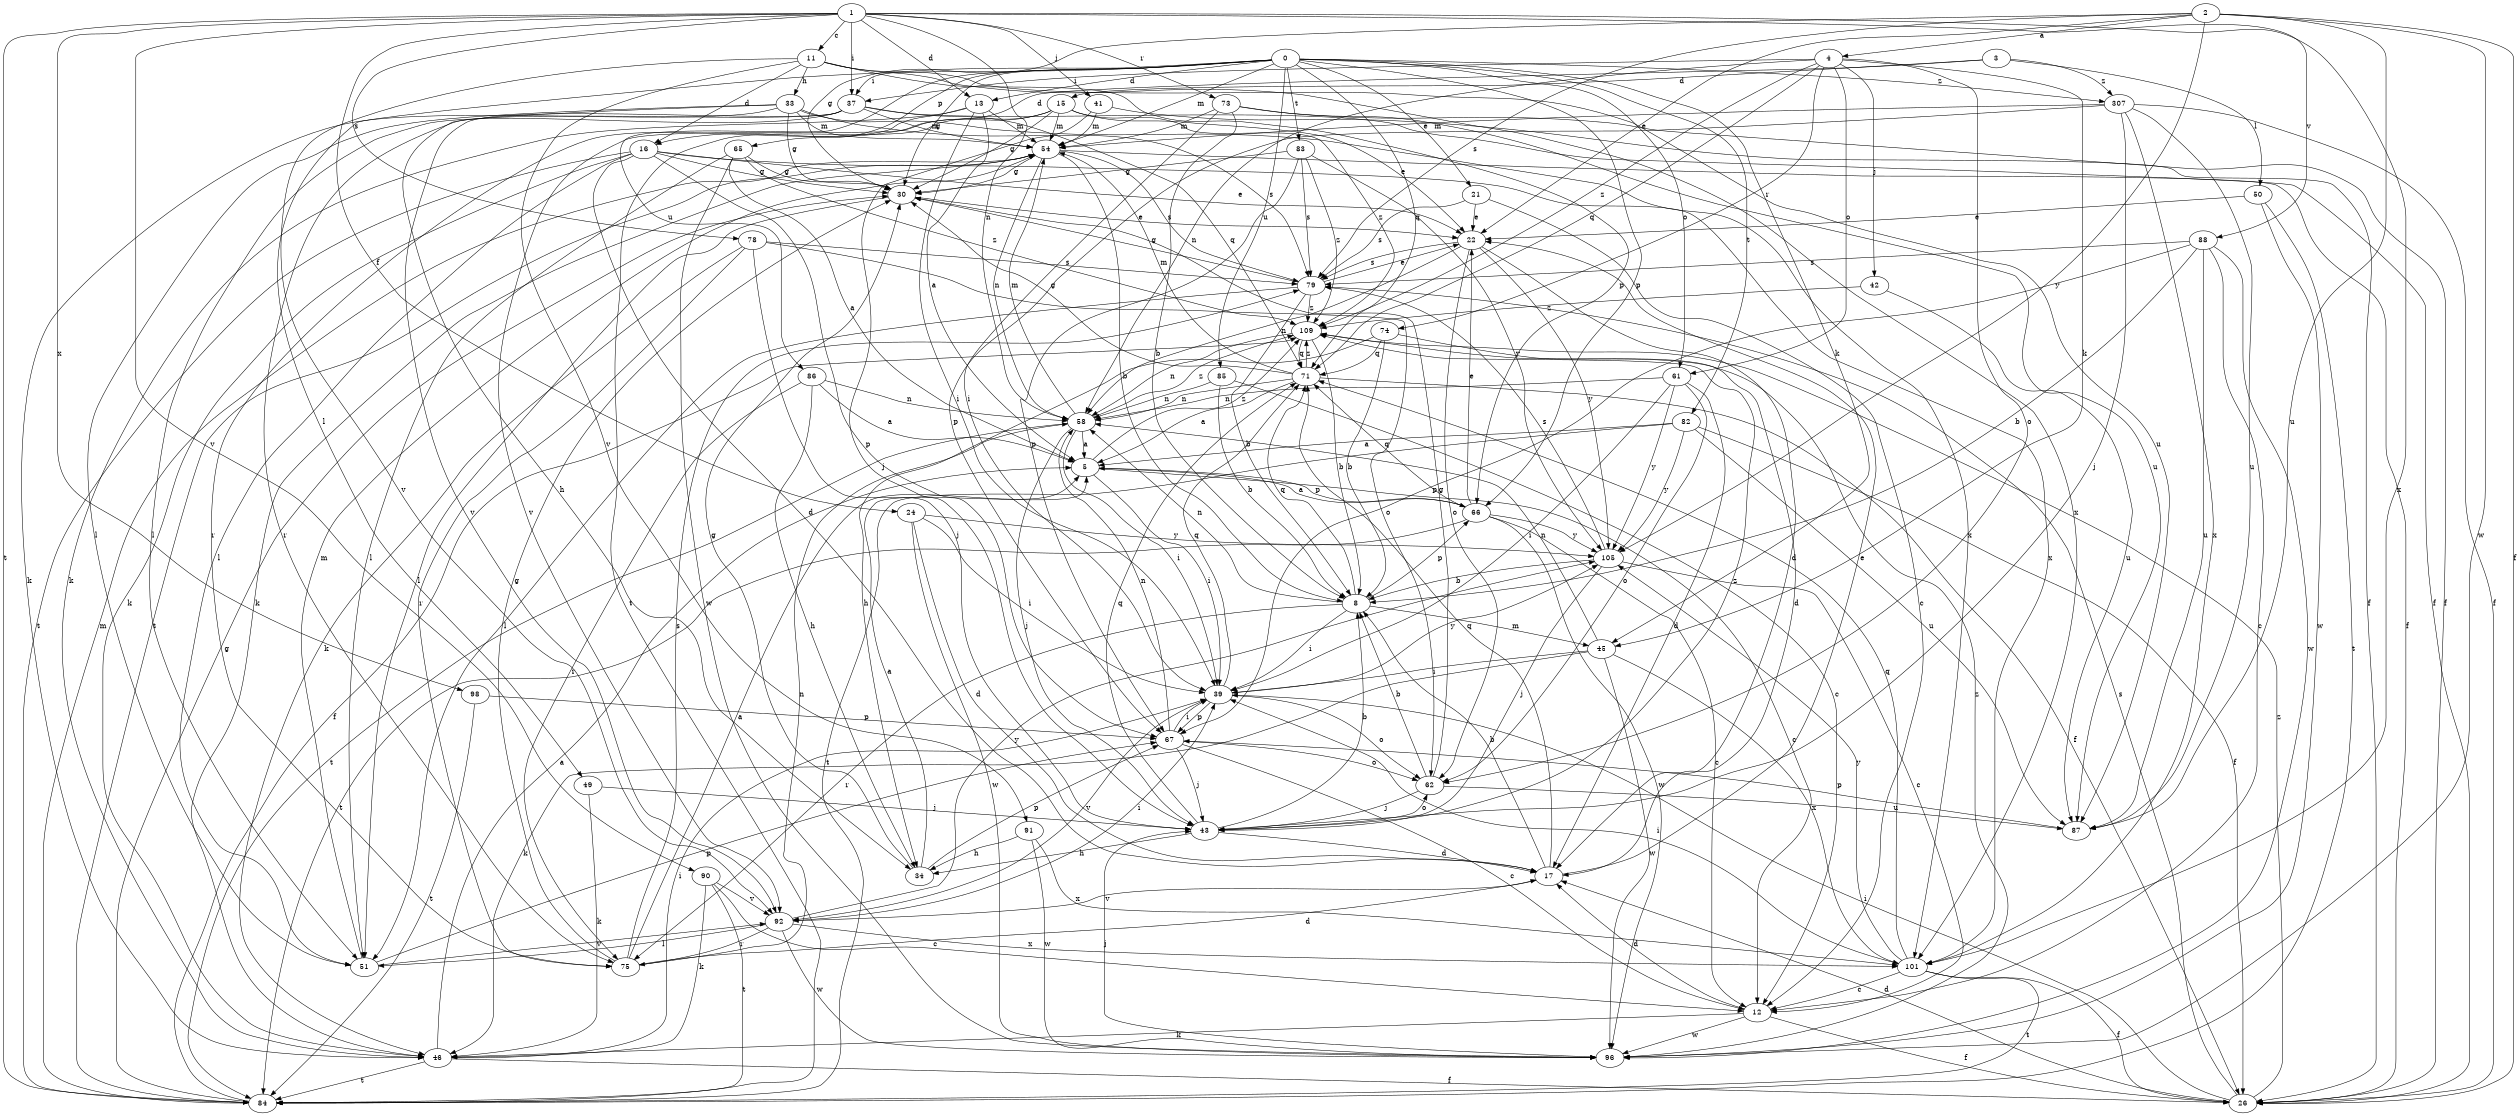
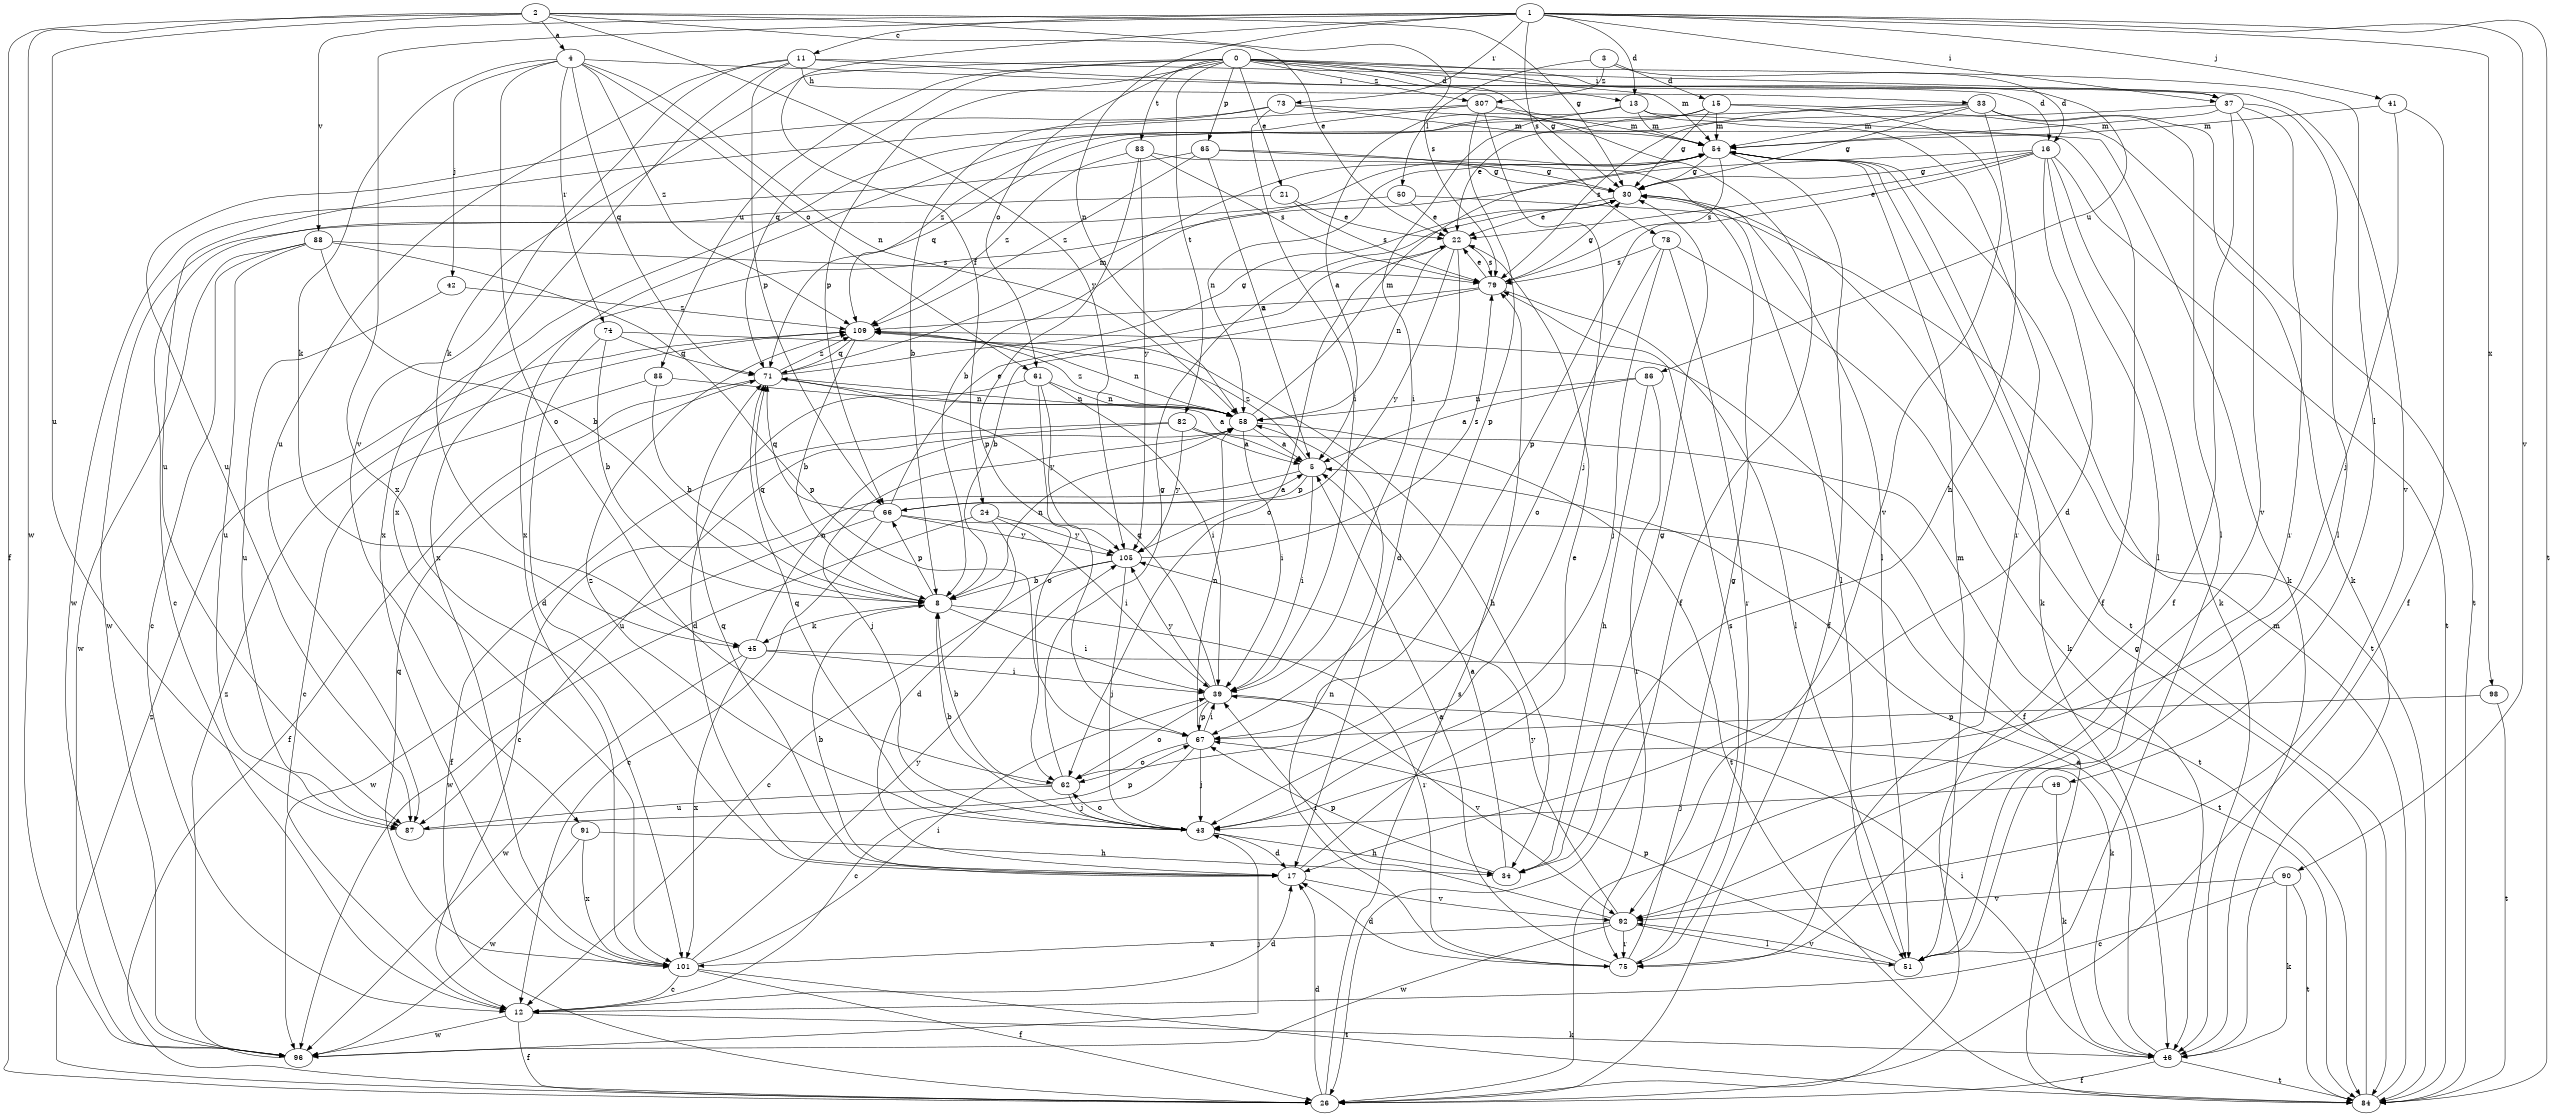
edge "8" -> "45": label "m" -> "k"
edge "26" -> "39": removed, label "i"
edge "92" -> "101": label "x" -> "a"
